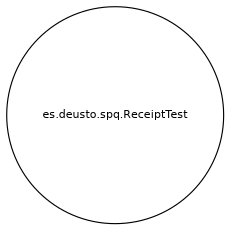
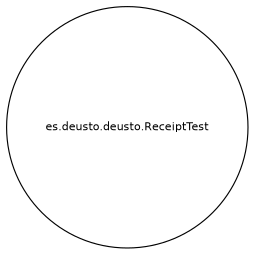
node "es.deusto.spq.ReceiptTest": label "es.deusto.spq.ReceiptTest" -> "es.deusto.deusto.ReceiptTest"
